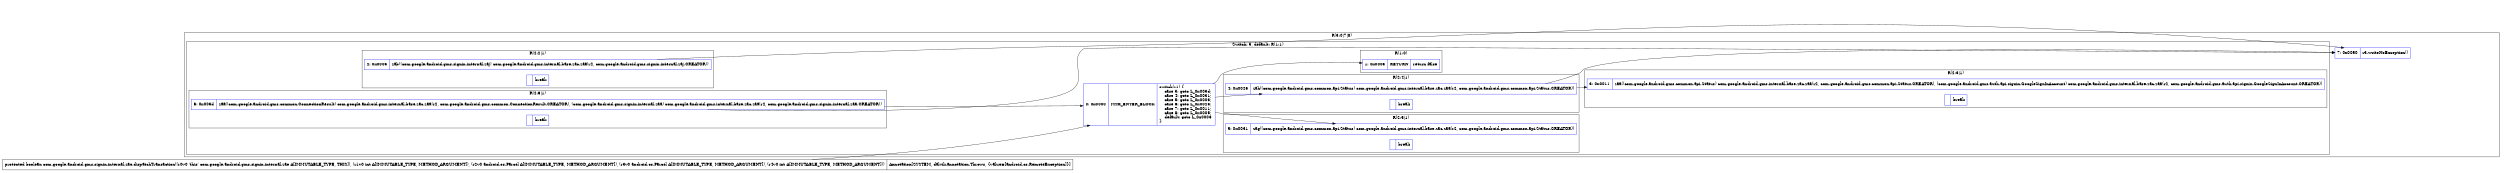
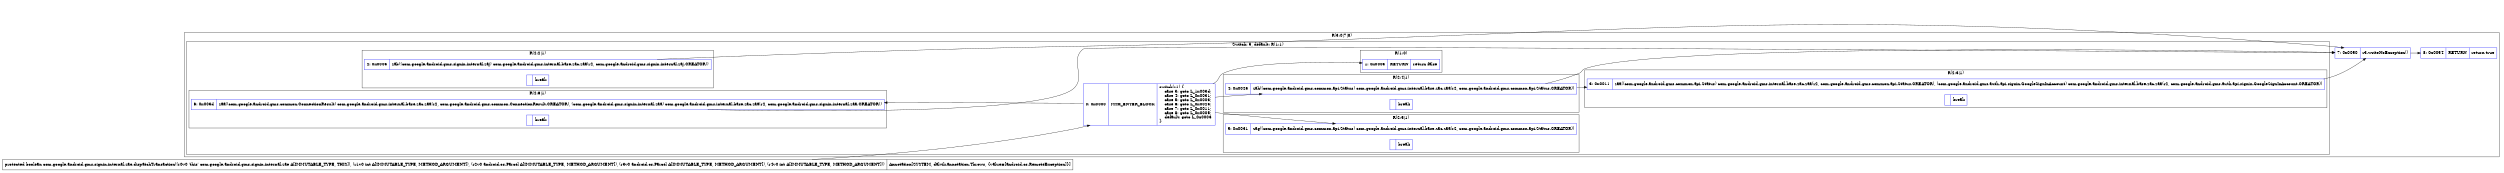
node "8: 0x0054": added
edge "3: 0x0011" -> "7: 0x0050": added
node "0: 0x0000": text "case 3: goto L_0x003d;" -> "case 3: goto L_1x003d;"
edge "6: 0x003d" -> "0: 0x0000": reversed
